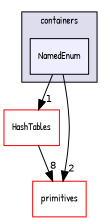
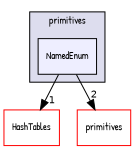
cluster "containers": label "containers" -> "primitives"
edge "HashTables" -> "primitives": removed
